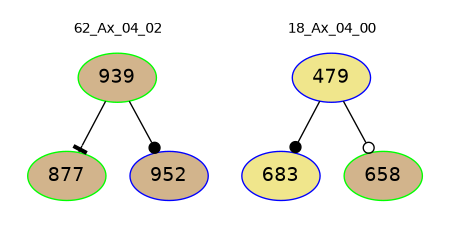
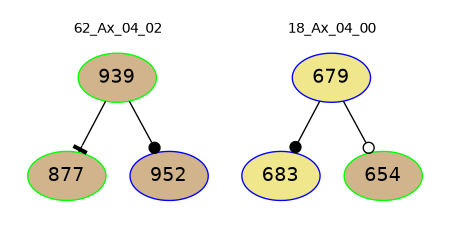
node "479": label "479" -> "679"
node "658": label "658" -> "654"
